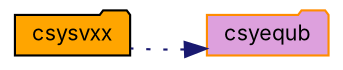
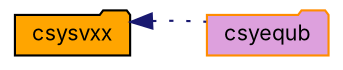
edge "csysvxx" -> "csyequb": reversed
